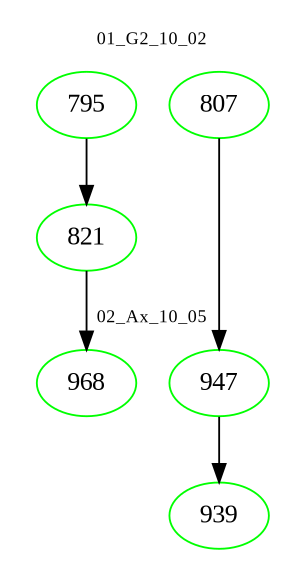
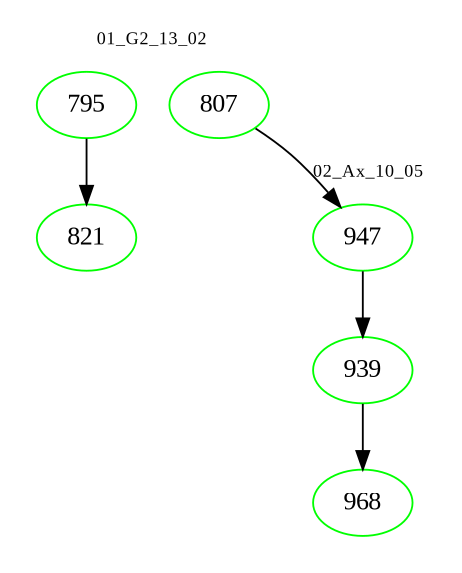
cluster "01_G2_10_02": label "01_G2_10_02" -> "01_G2_13_02"
edge "821" -> "968": now "939" -> "968"
